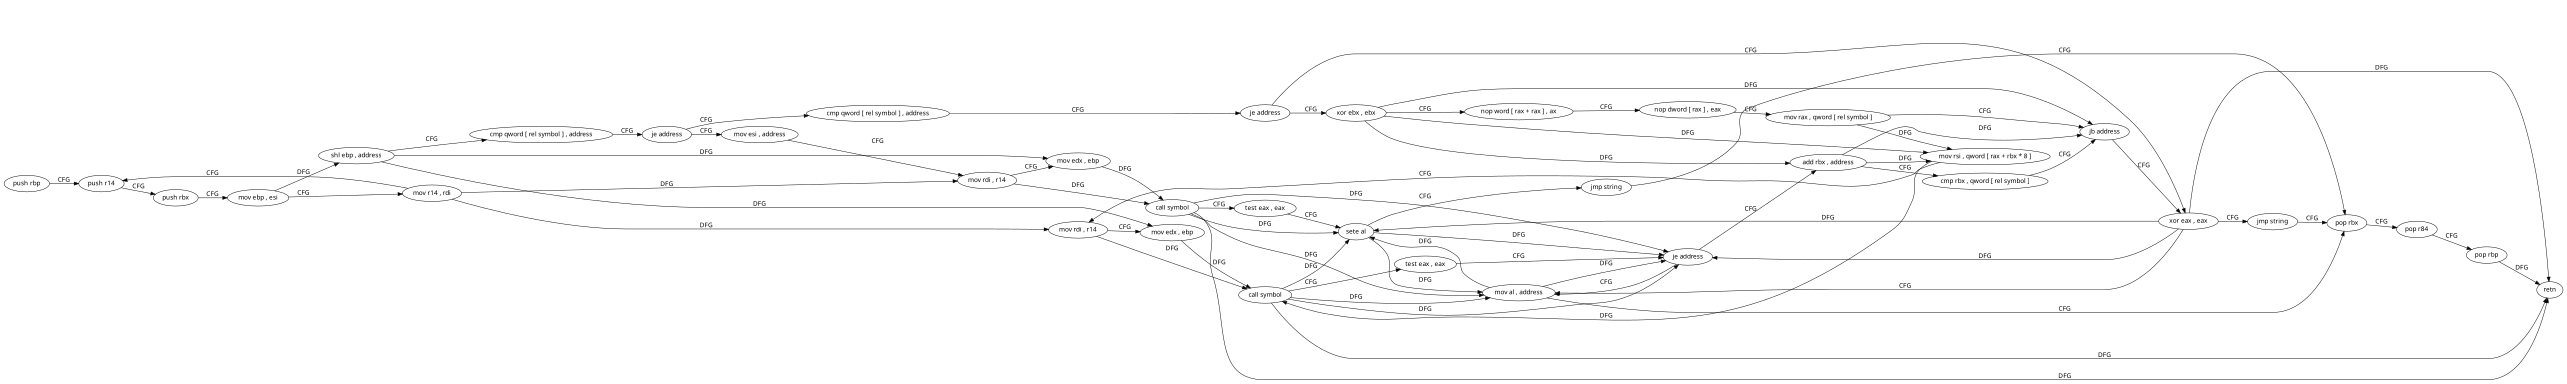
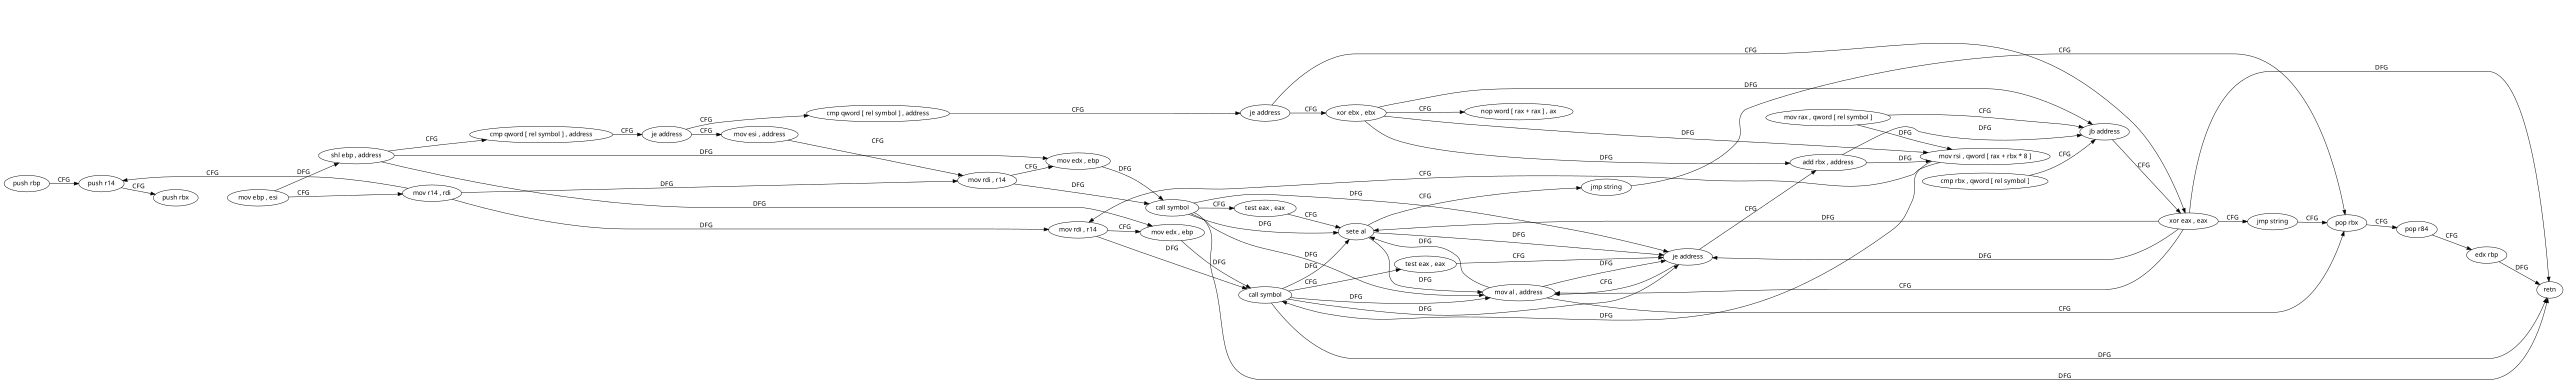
node "nop dword [ rax ] , eax": removed
edge "add rbx , address" -> "cmp rbx , qword [ rel symbol ]": removed, label "CFG"
edge "push rbx" -> "mov ebp , esi": removed, label "CFG"
node "pop rbp": label "pop rbp" -> "edx rbp"
